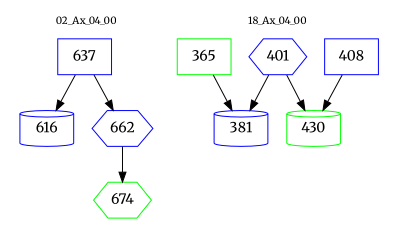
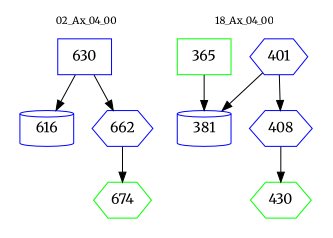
node "637": label "637" -> "630"
node "408": shape box -> hexagon
edge "401" -> "430": now "401" -> "408"
node "430": shape cylinder -> hexagon
